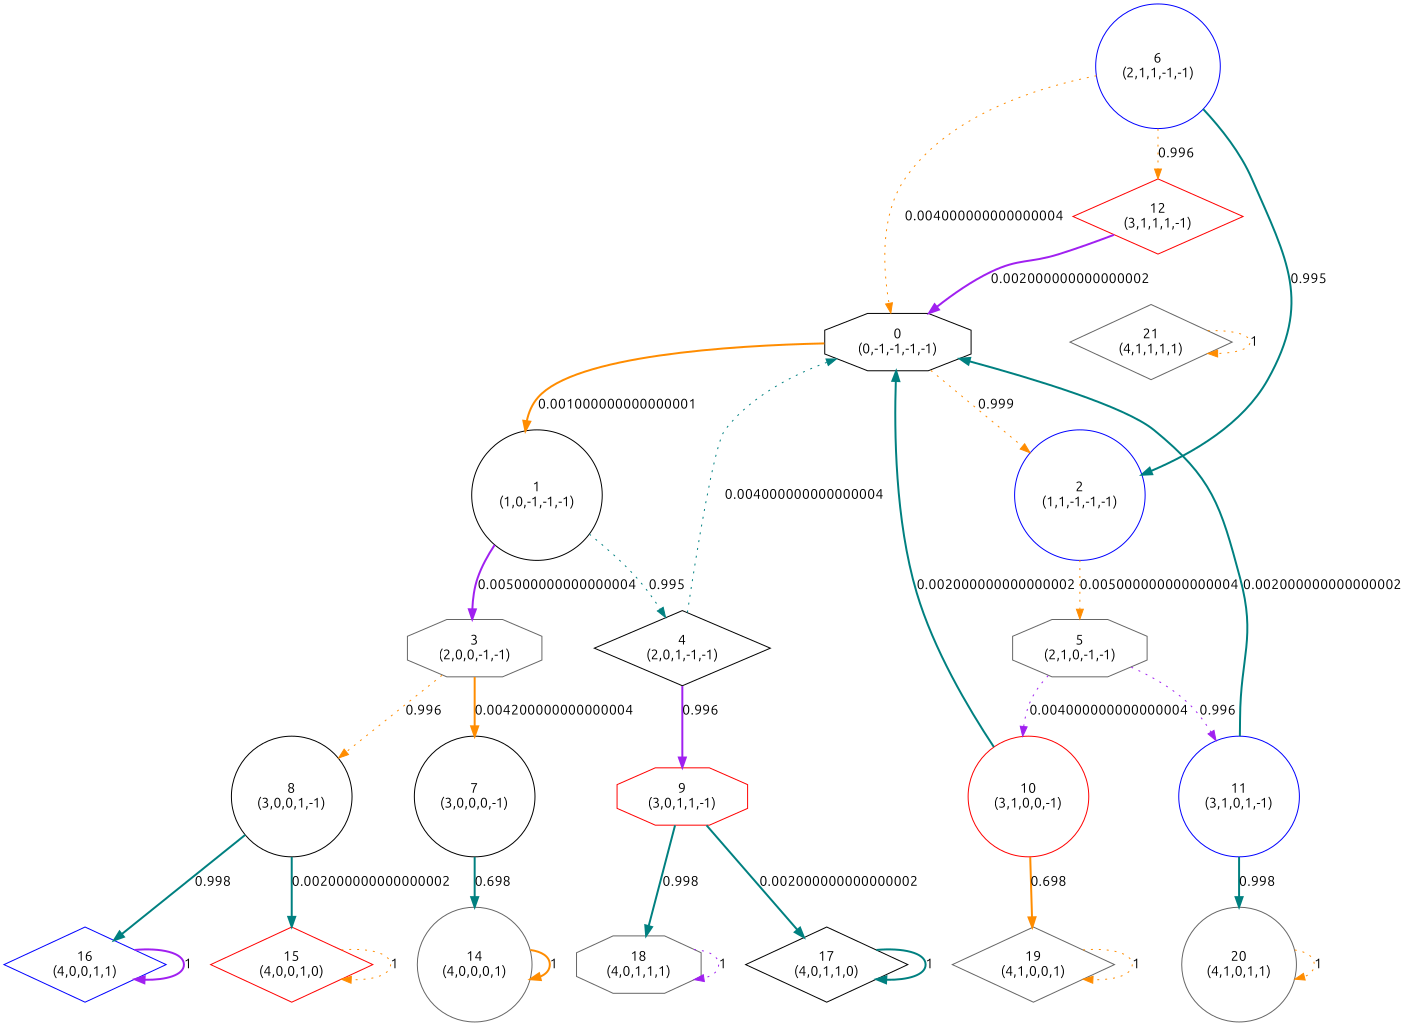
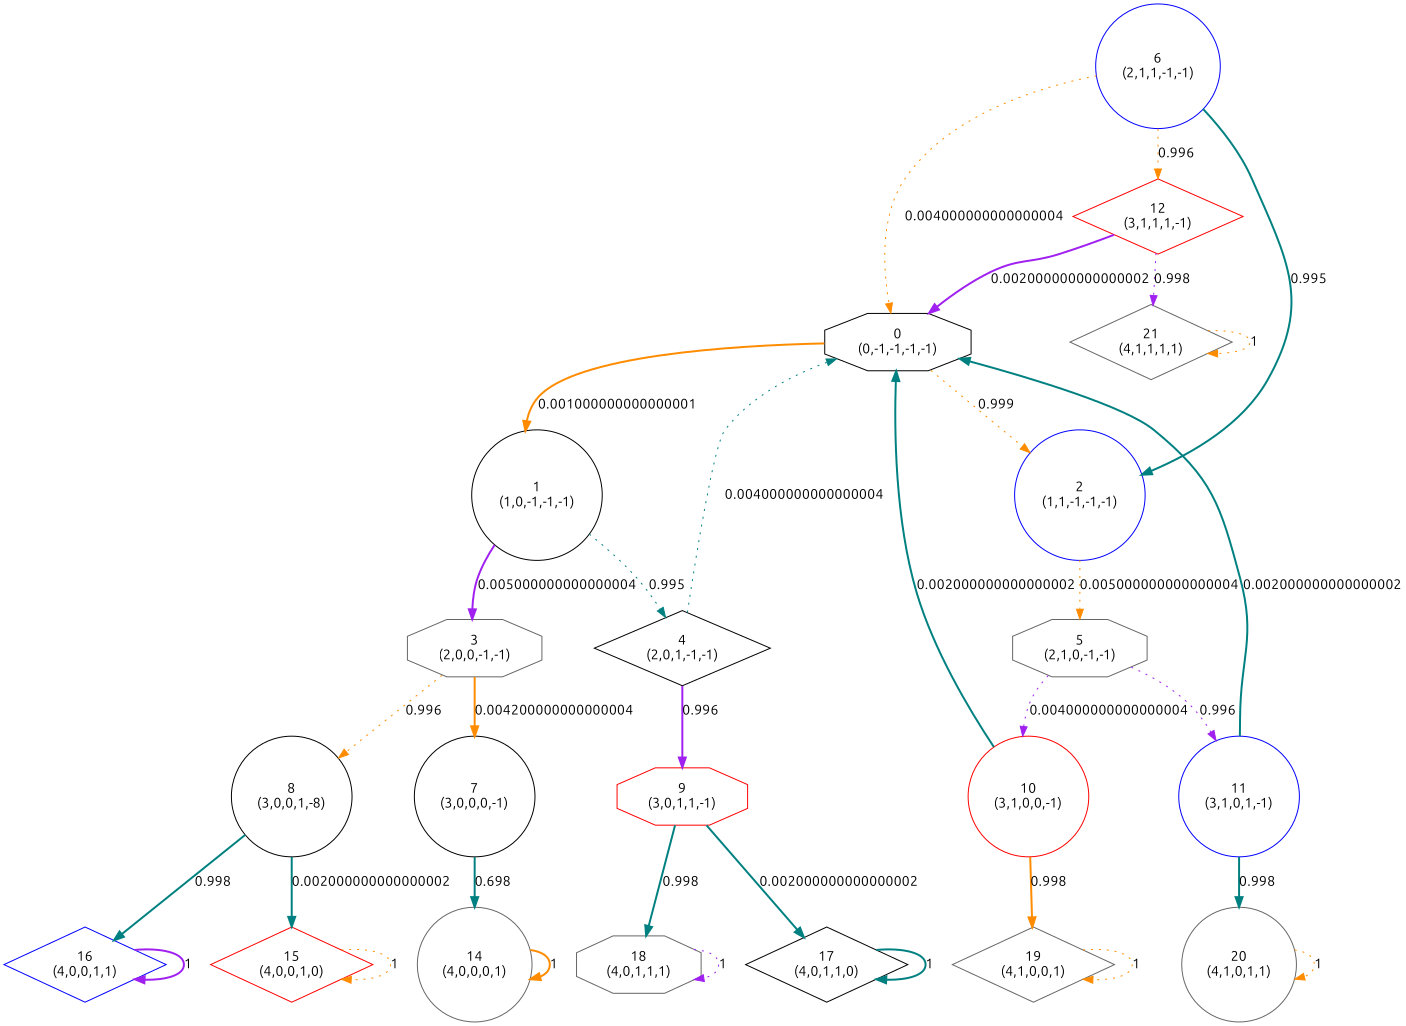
edge "12 (3,1,1,1,-1)" -> "21 (4,1,1,1,1)": added, label "0.998"
node "8 (3,0,0,1,-1)": label "8 (3,0,0,1,-1)" -> "8 (3,0,0,1,-8)"
edge "10 (3,1,0,0,-1)" -> "19 (4,1,0,0,1)": label "0.698" -> "0.998"
